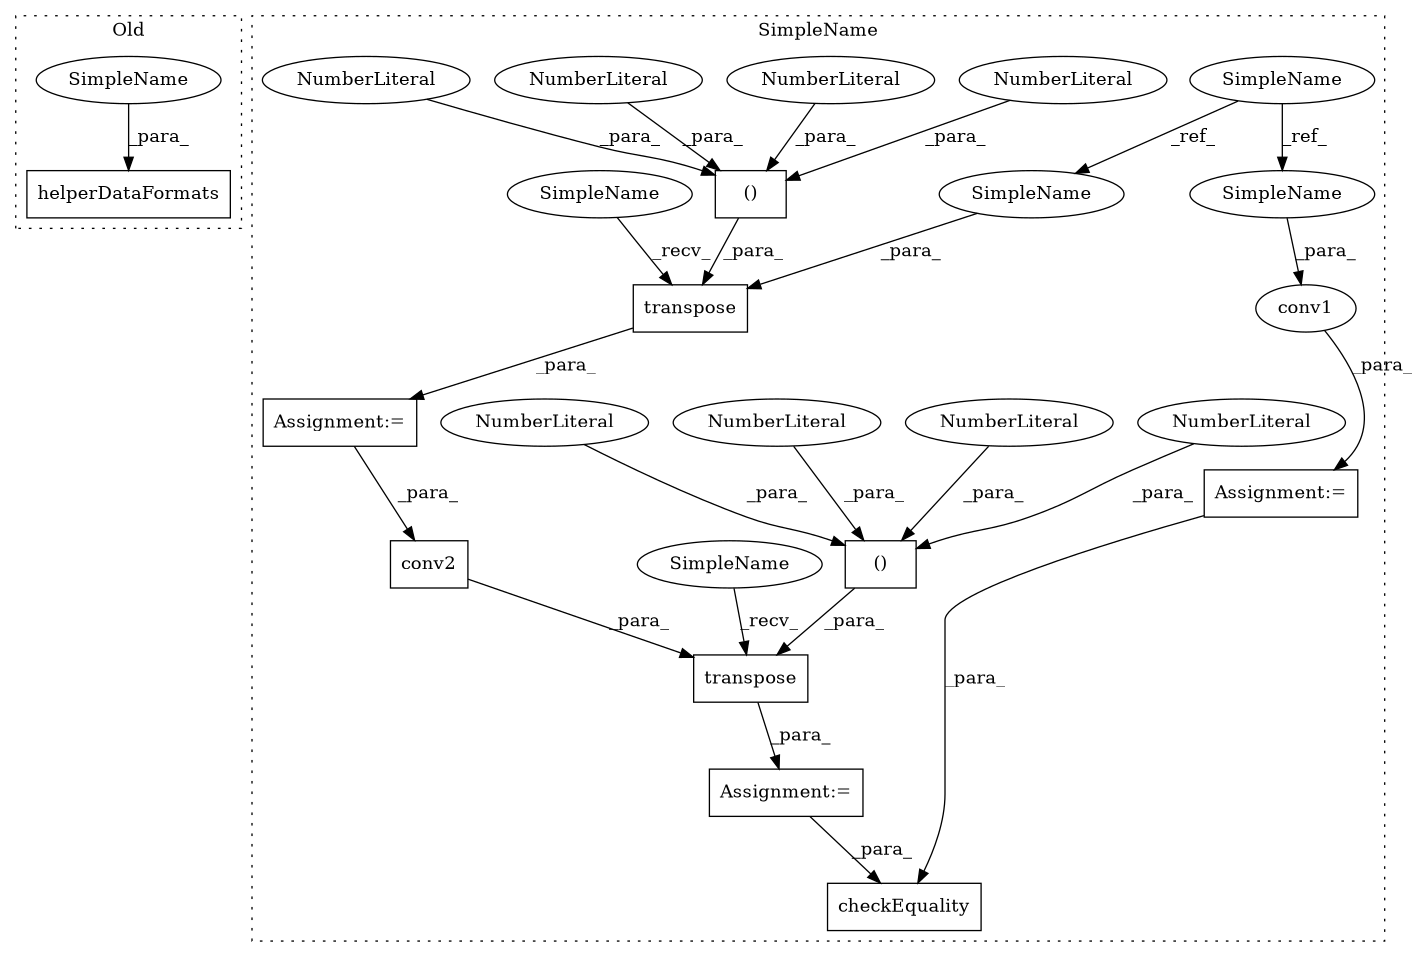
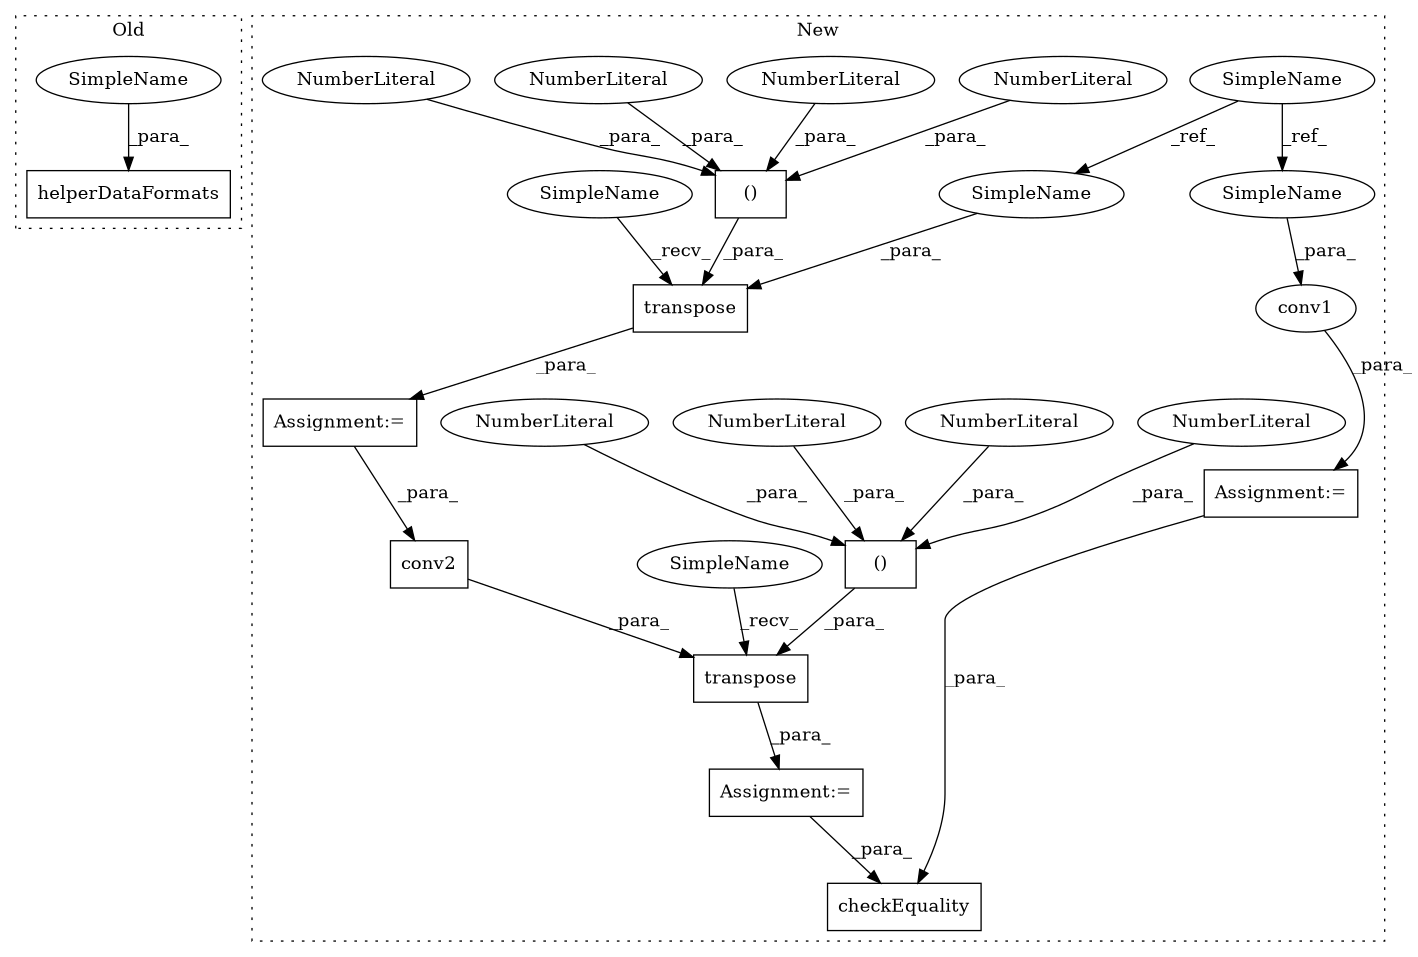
cluster "SimpleName": label "SimpleName" -> "New"
